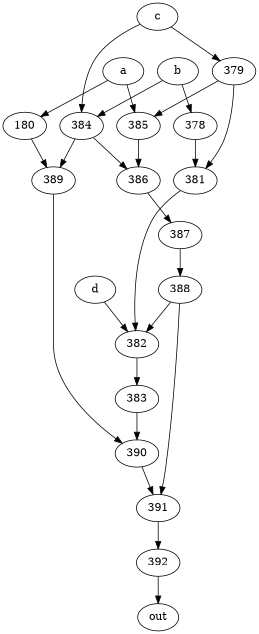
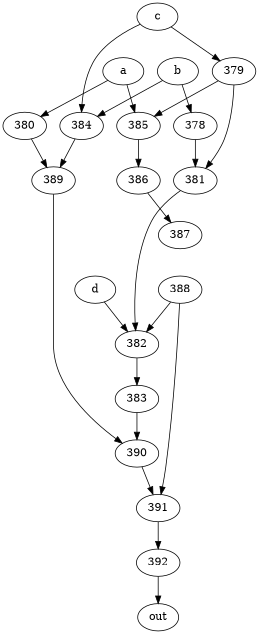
node "180": label "180" -> "380"
edge "384" -> "386": removed
edge "387" -> "388": removed
